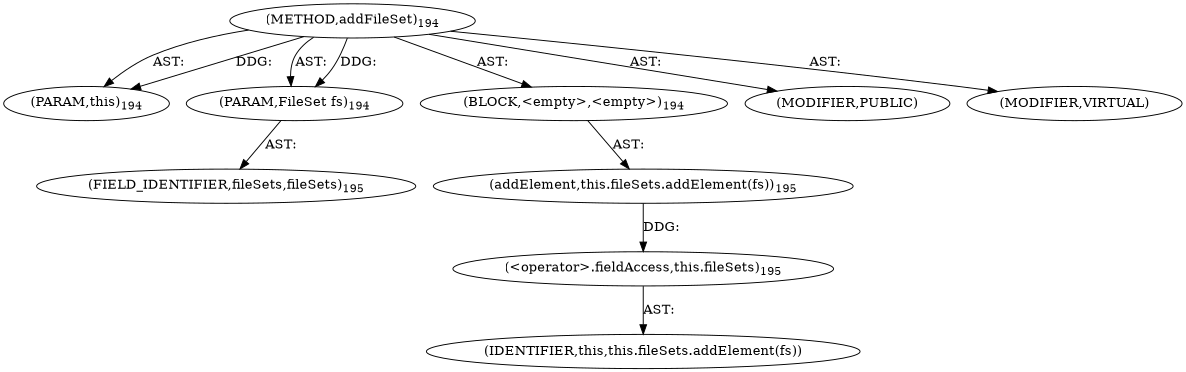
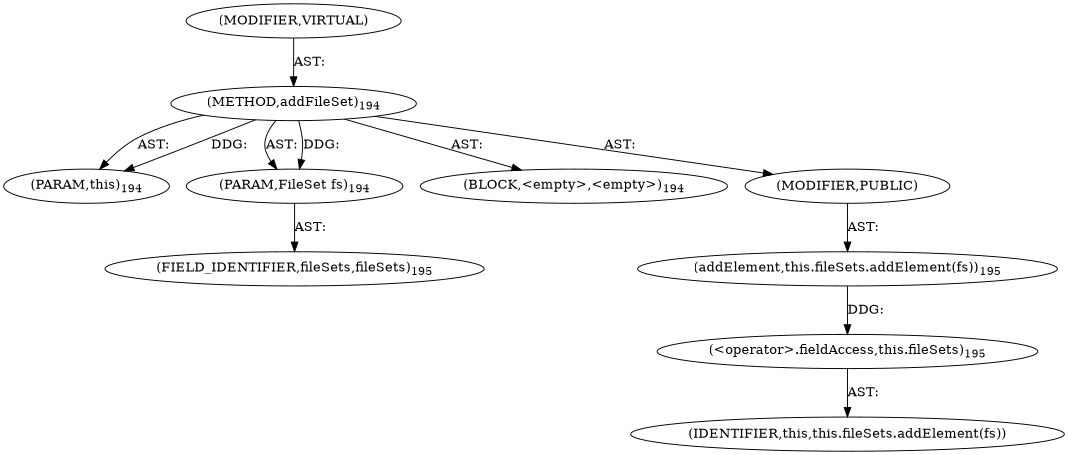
edge "(METHOD,addFileSet)" -> "(MODIFIER,VIRTUAL)": reversed
edge "(BLOCK,<empty>,<empty>)" -> "(addElement,this.fileSets.addElement(fs))": now "(MODIFIER,PUBLIC)" -> "(addElement,this.fileSets.addElement(fs))"
